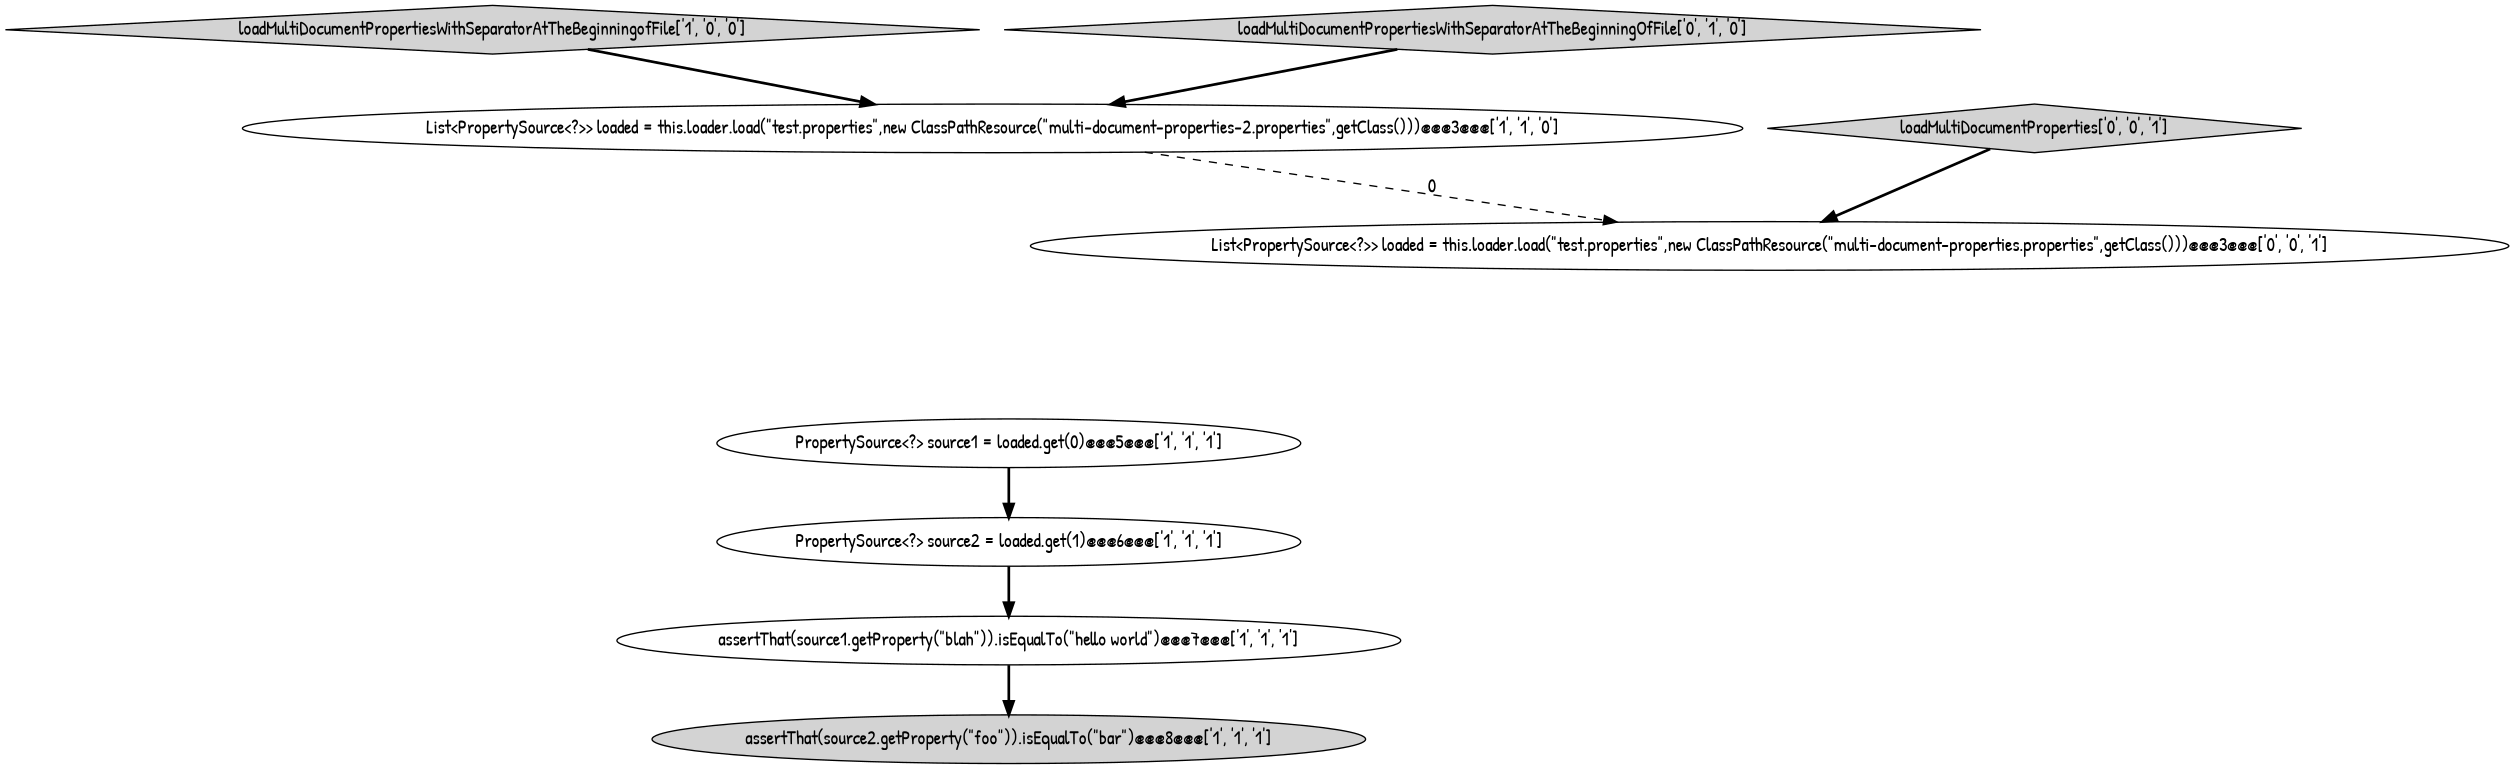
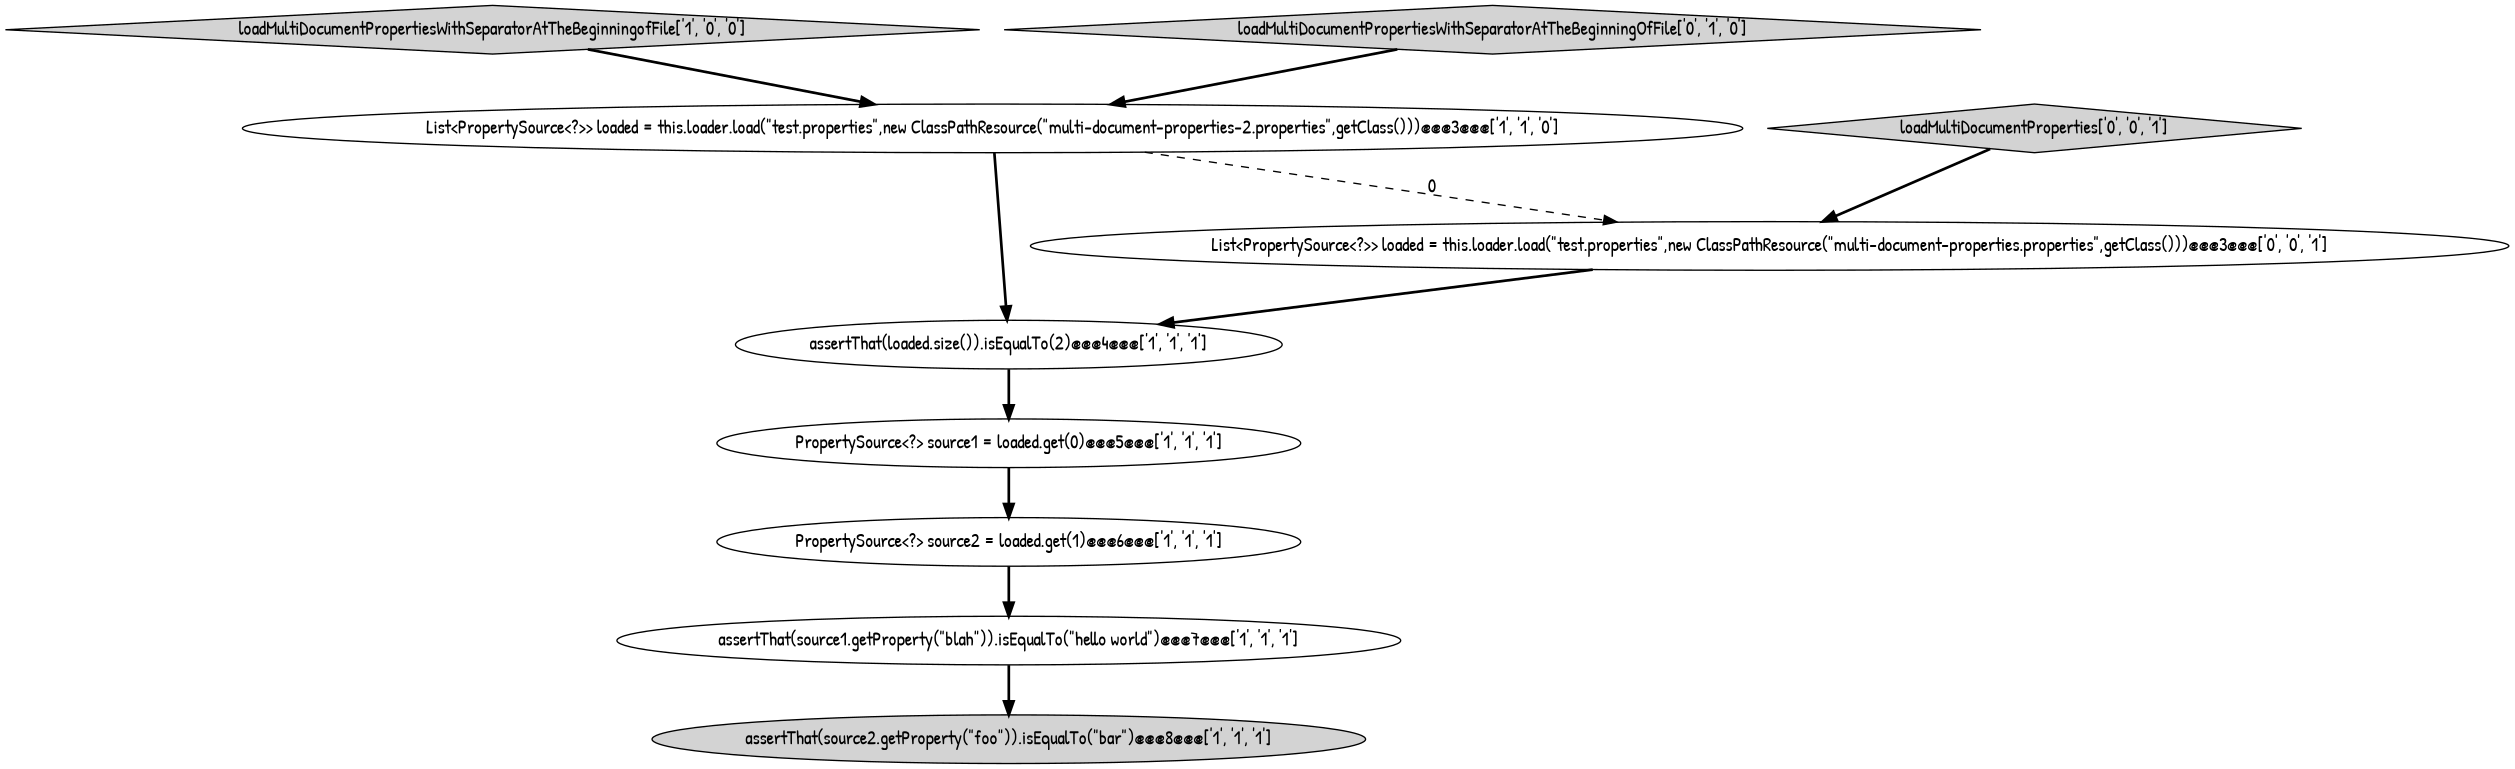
node "assertThat(loaded.size()).isEqualTo(2)@@@4@@@['1', '1', '1']": added
